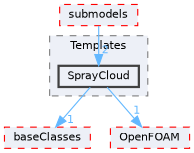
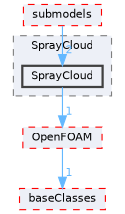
cluster "Templates": label "Templates" -> "SprayCloud"
edge "SprayCloud" -> "baseClasses": now "OpenFOAM" -> "baseClasses"
